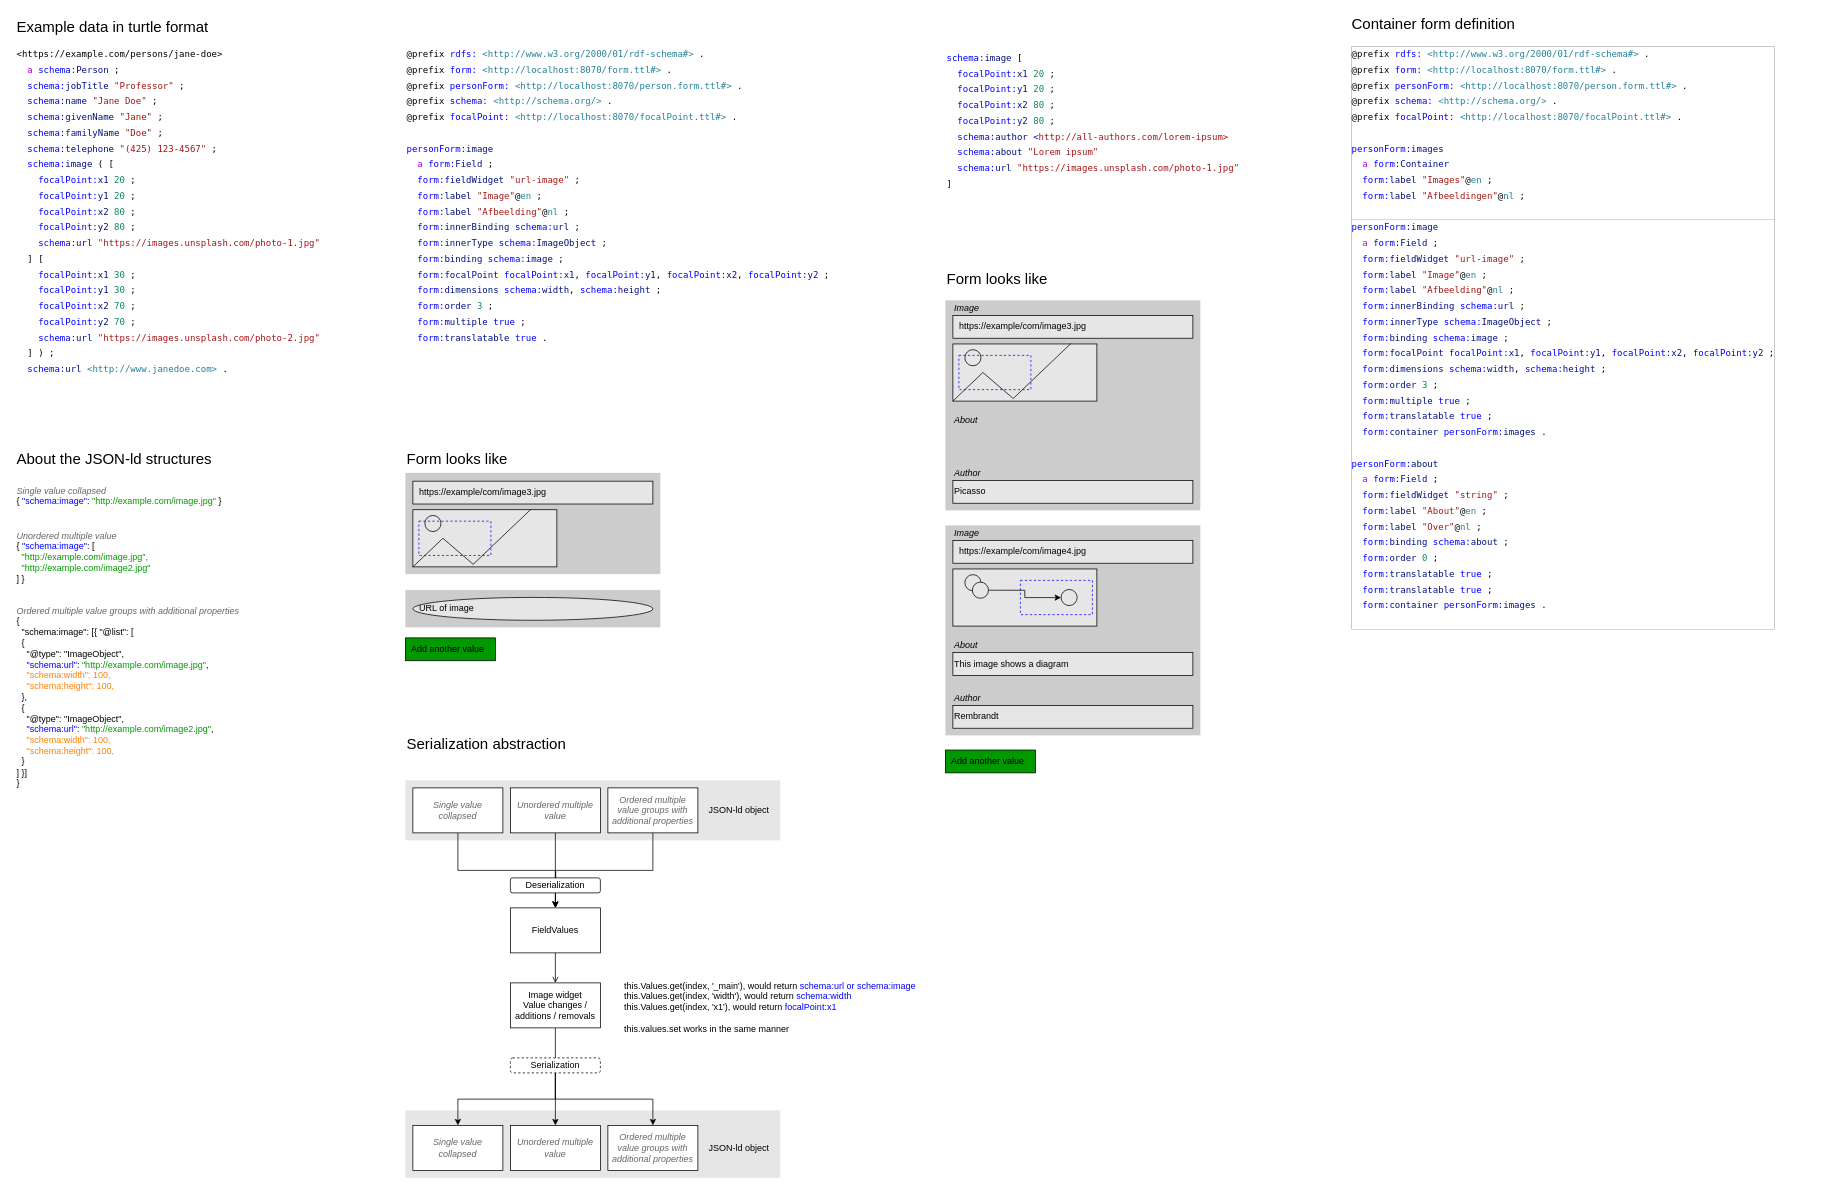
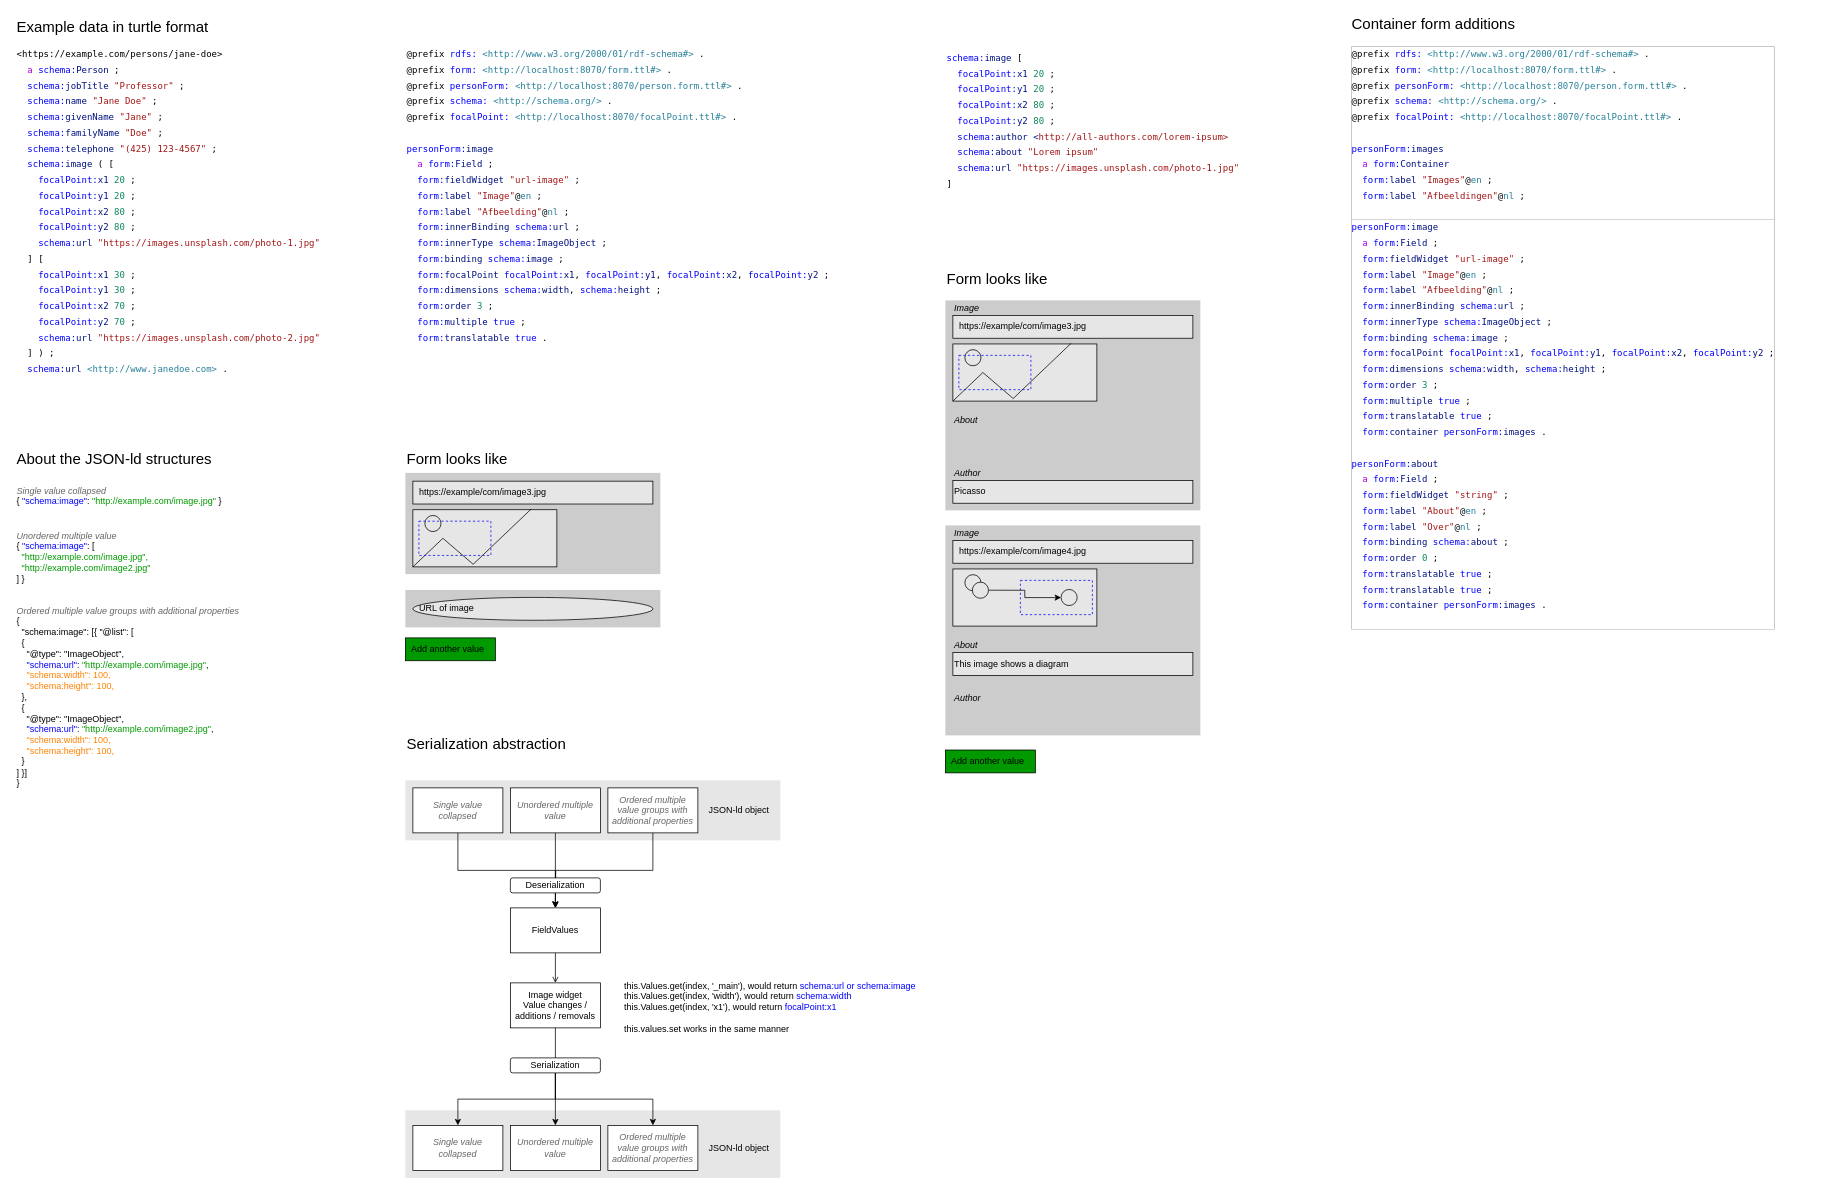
node "Container form definition": label "Container form definition" -> "Container form additions"
node "Rembrandt": removed
node "Serialization": style dashed -> solid
